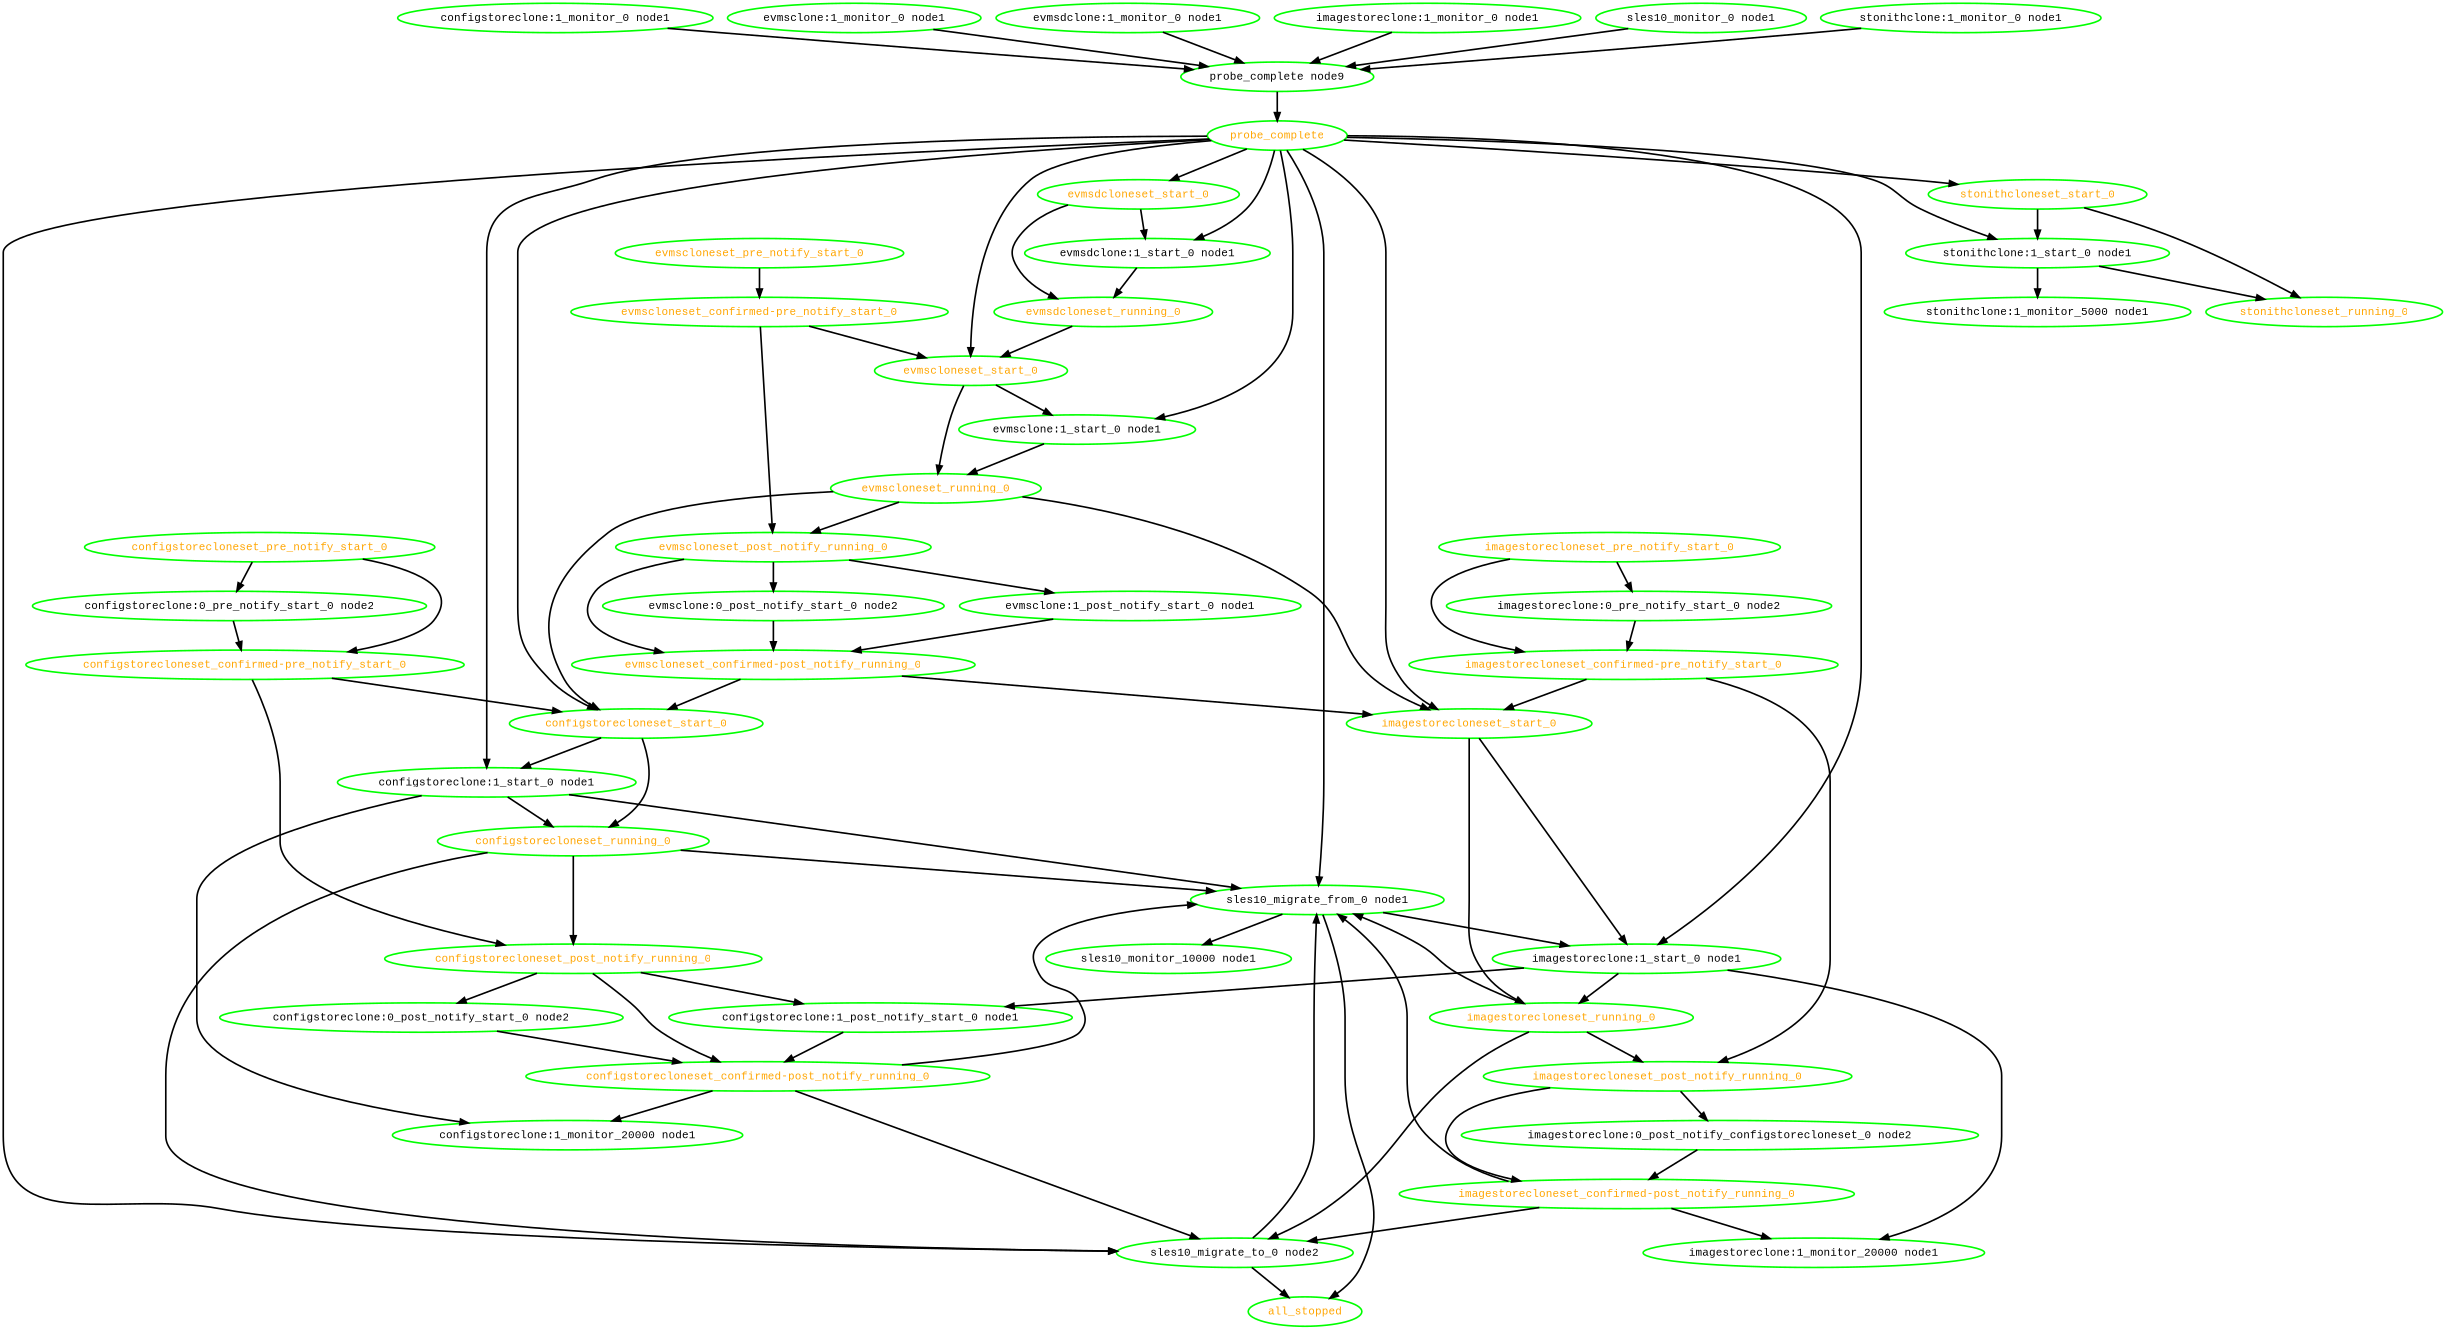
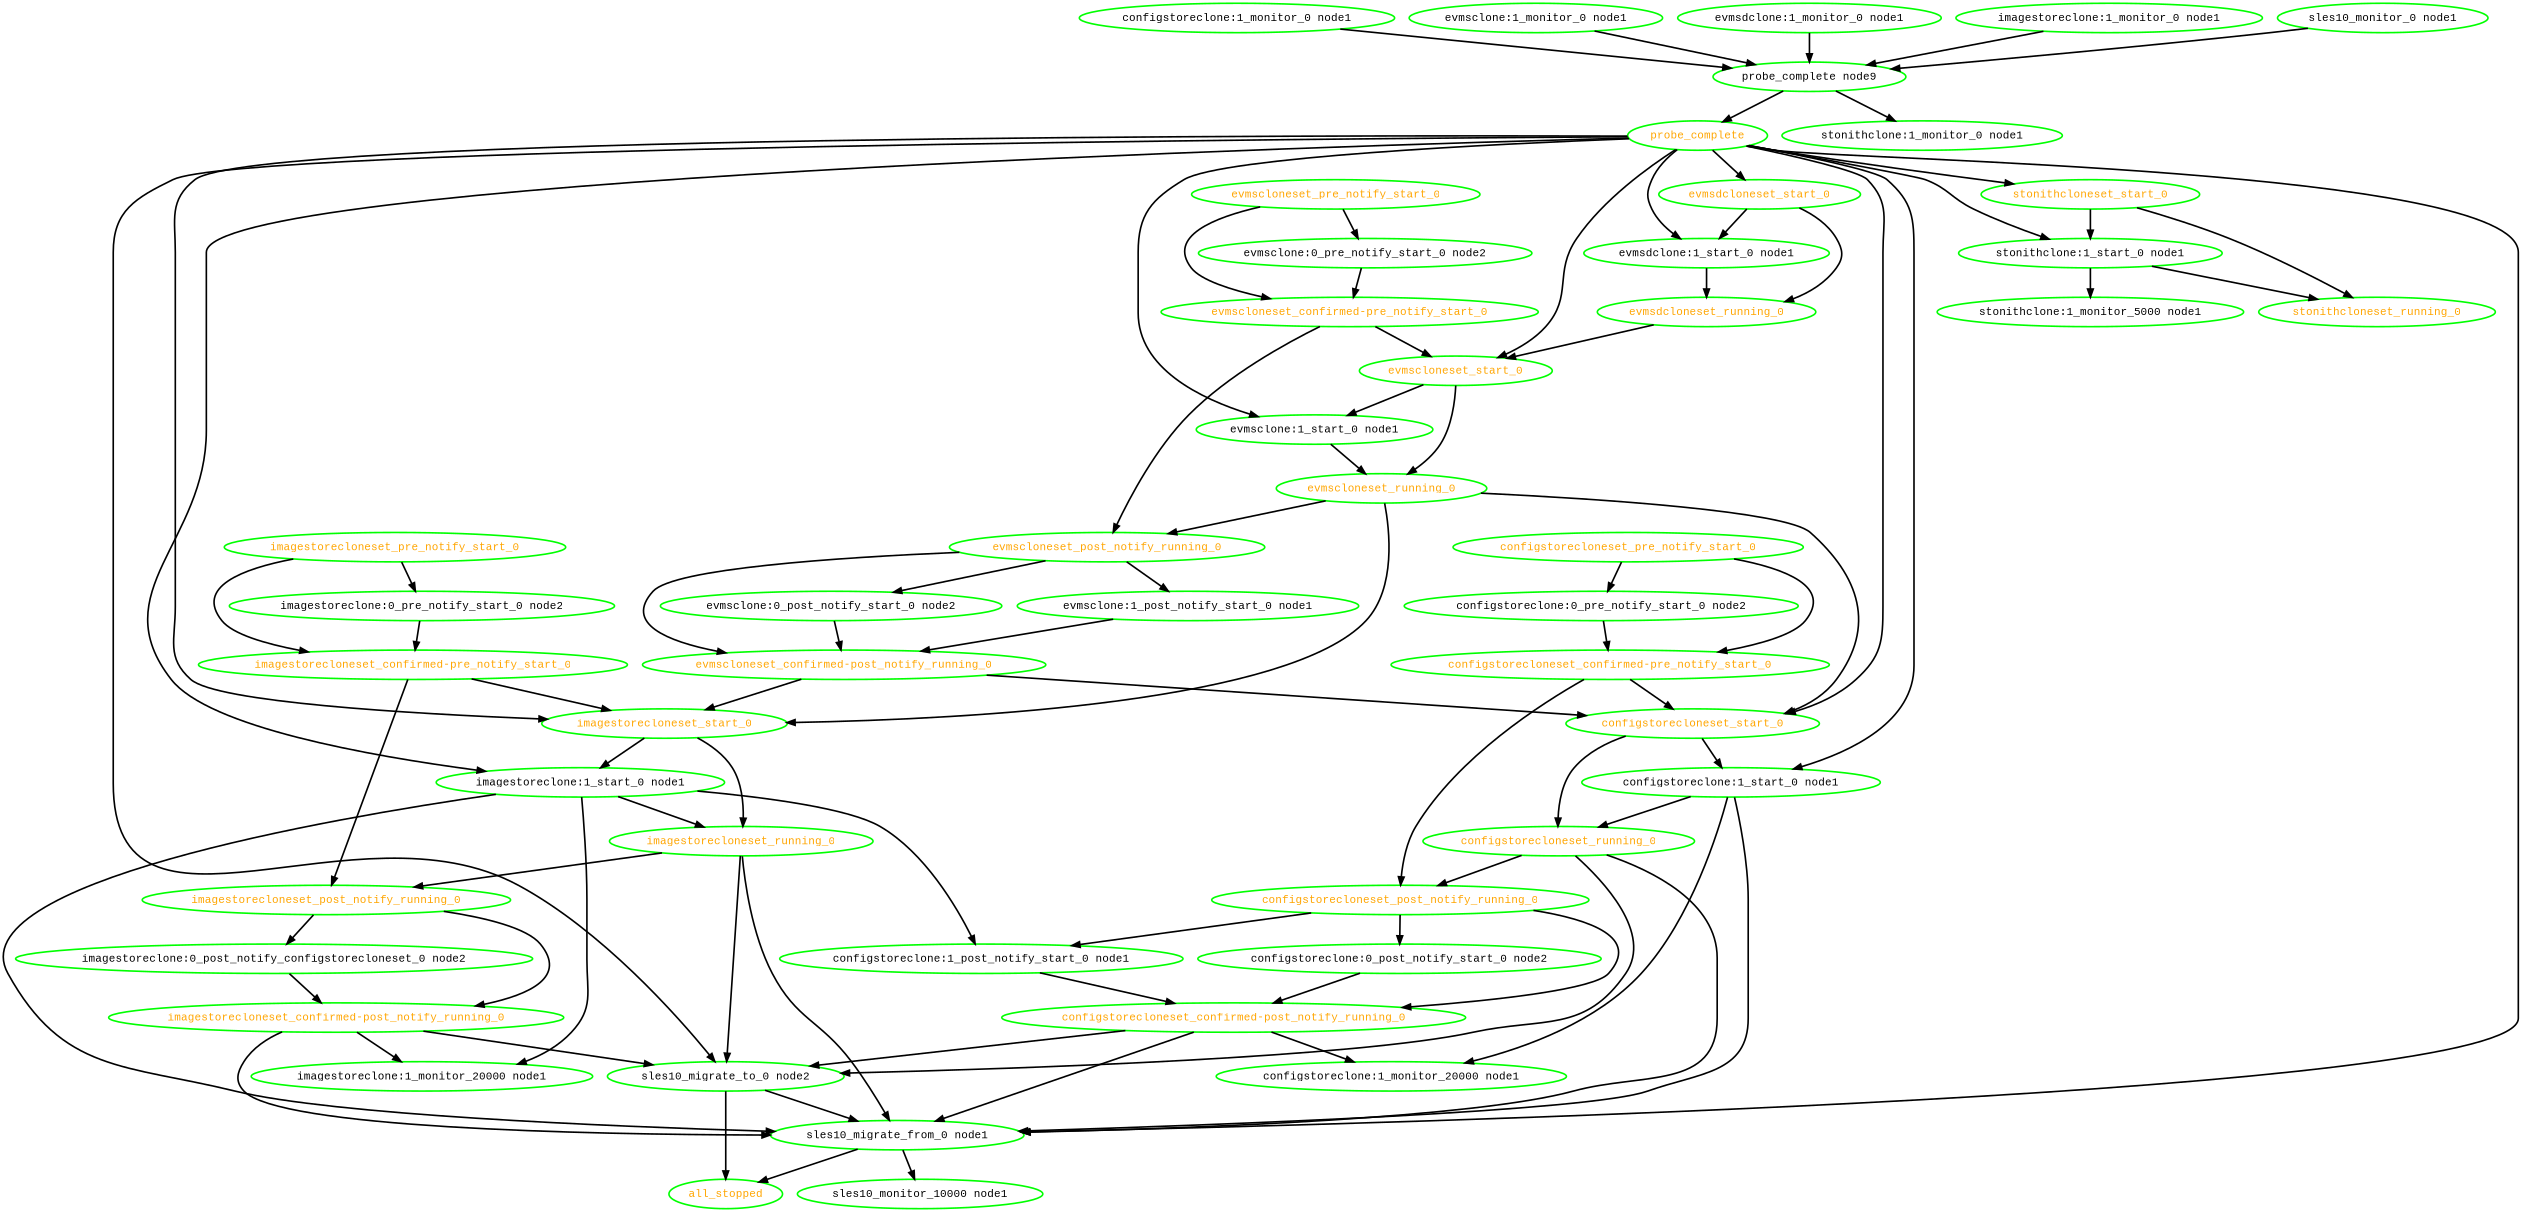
edge "stonithclone:1_monitor_0 node1" -> "probe_complete node9": reversed
node "evmsclone:0_pre_notify_start_0 node2": added
edge "sles10_migrate_from_0 node1" -> "imagestoreclone:1_start_0 node1": reversed
